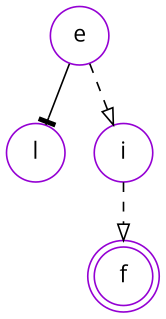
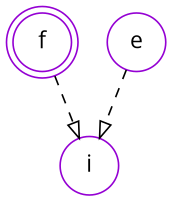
node "l": removed
edge "i" -> "f": reversed
